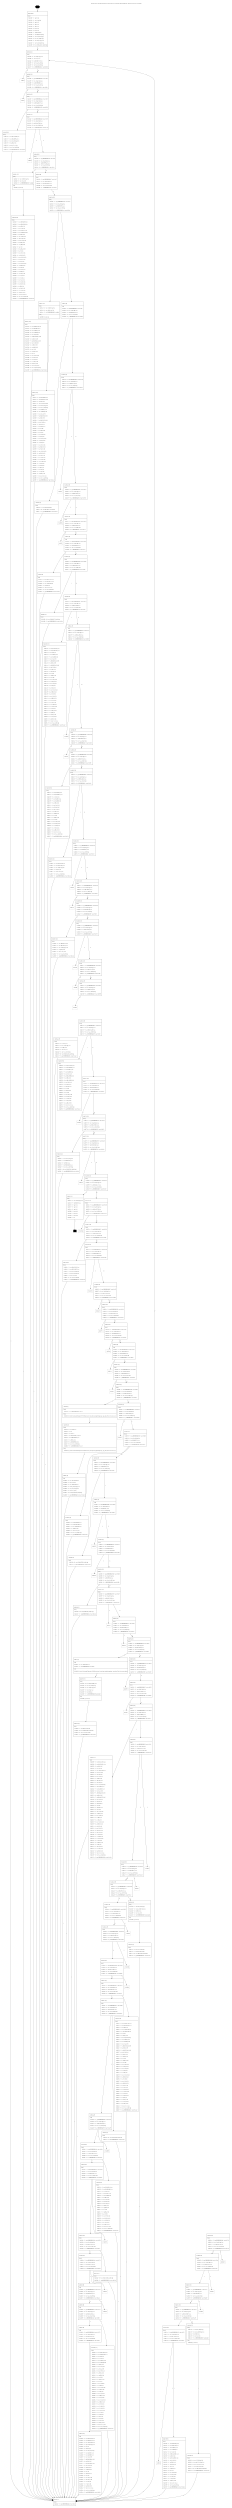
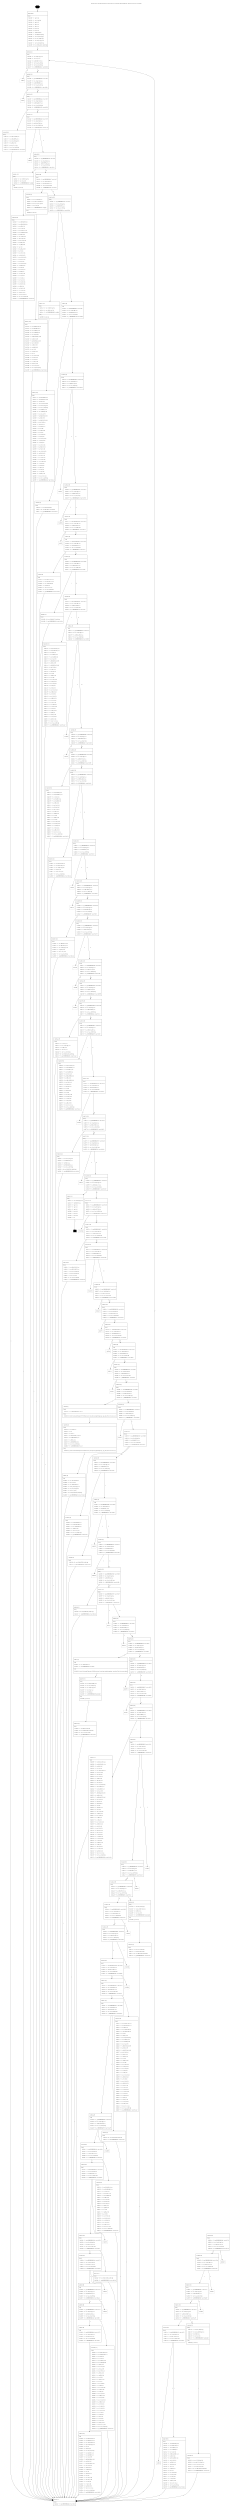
node "0x402323 [20]": added
node "0x401706 [28]": added
